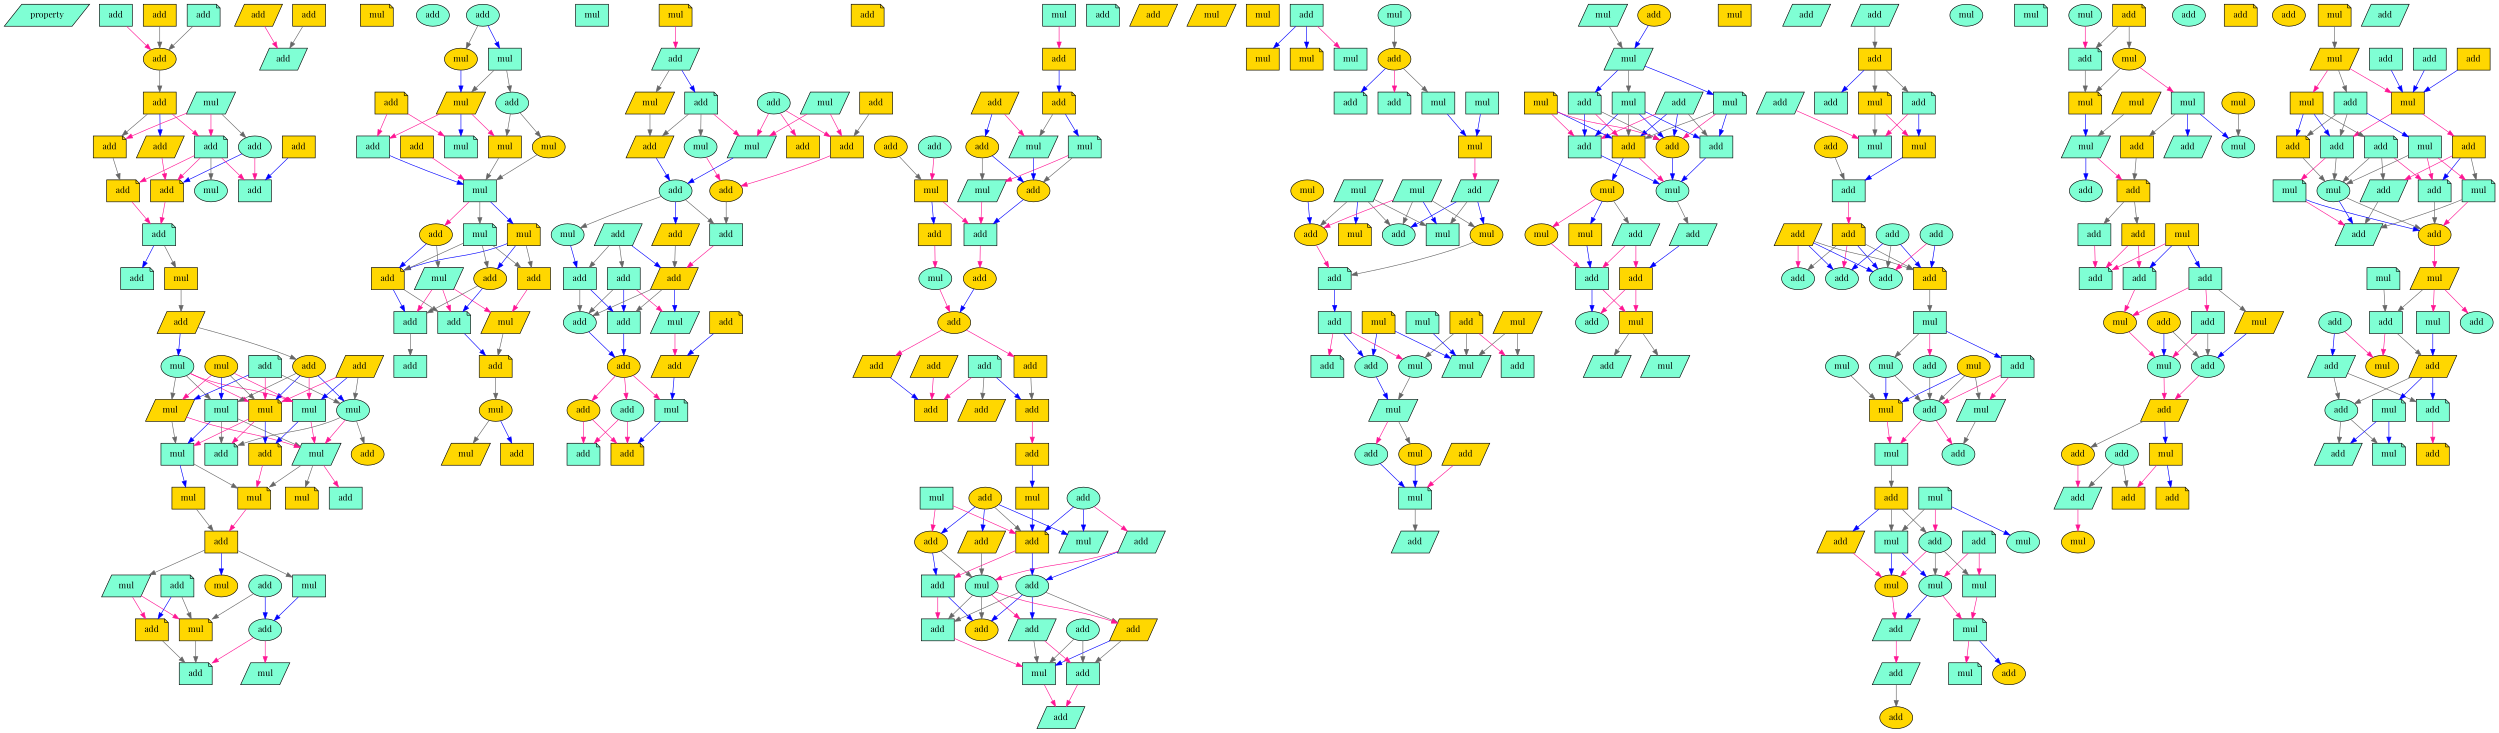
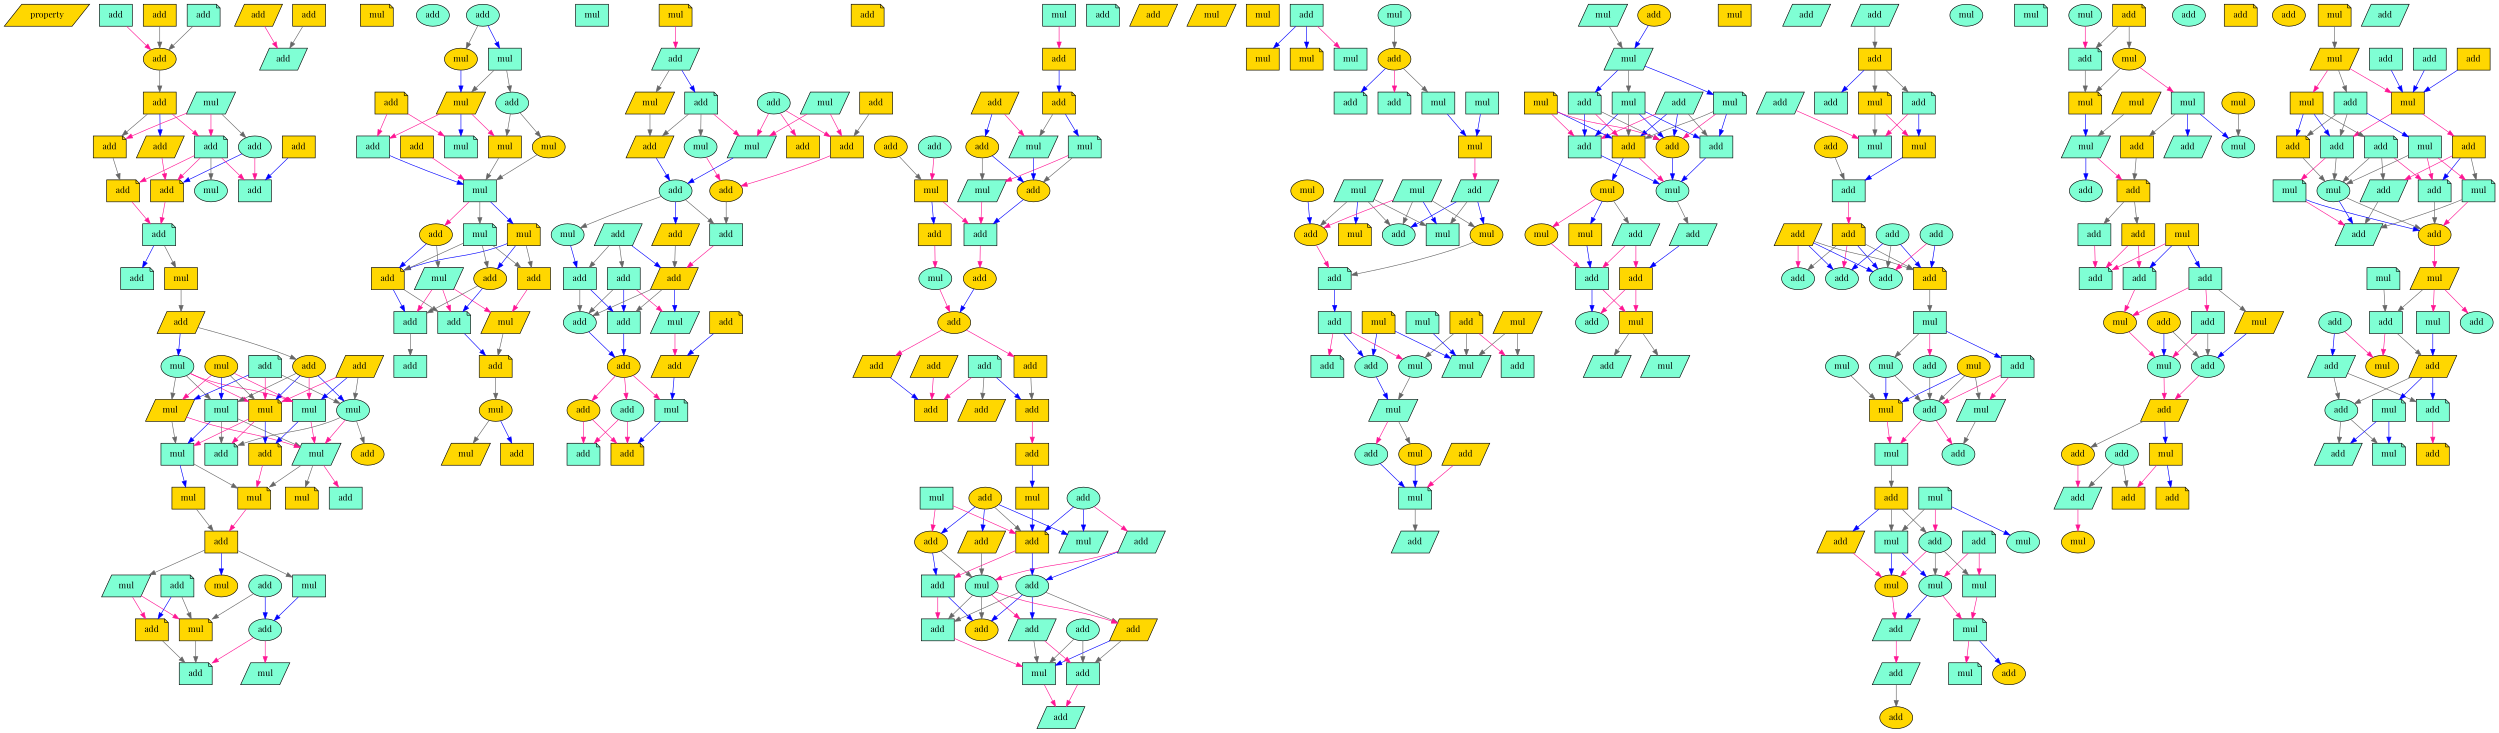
node "property": fillcolor aquamarine -> gold
